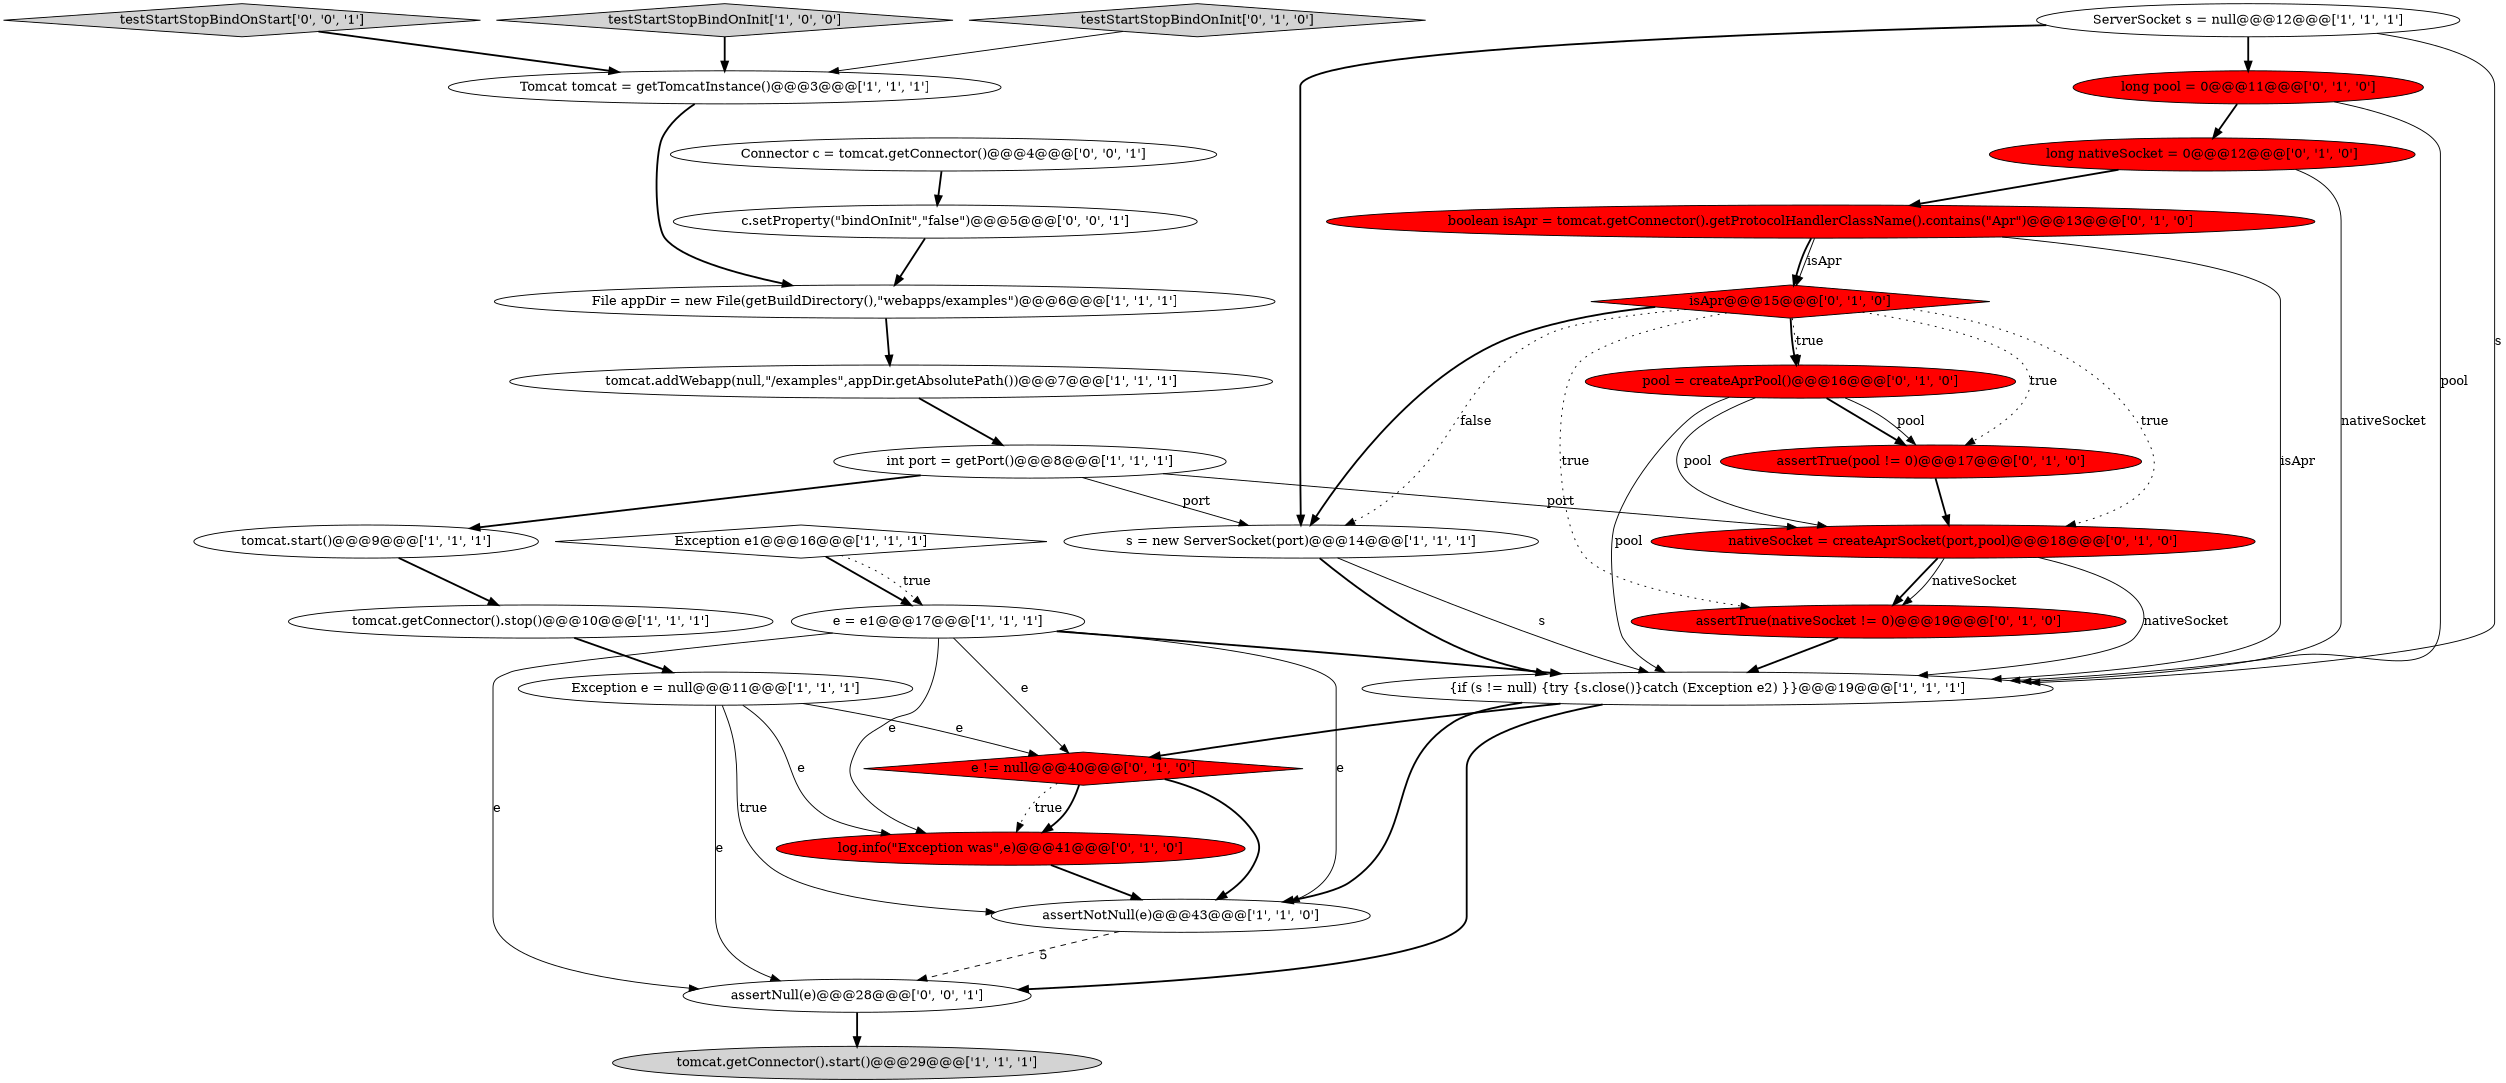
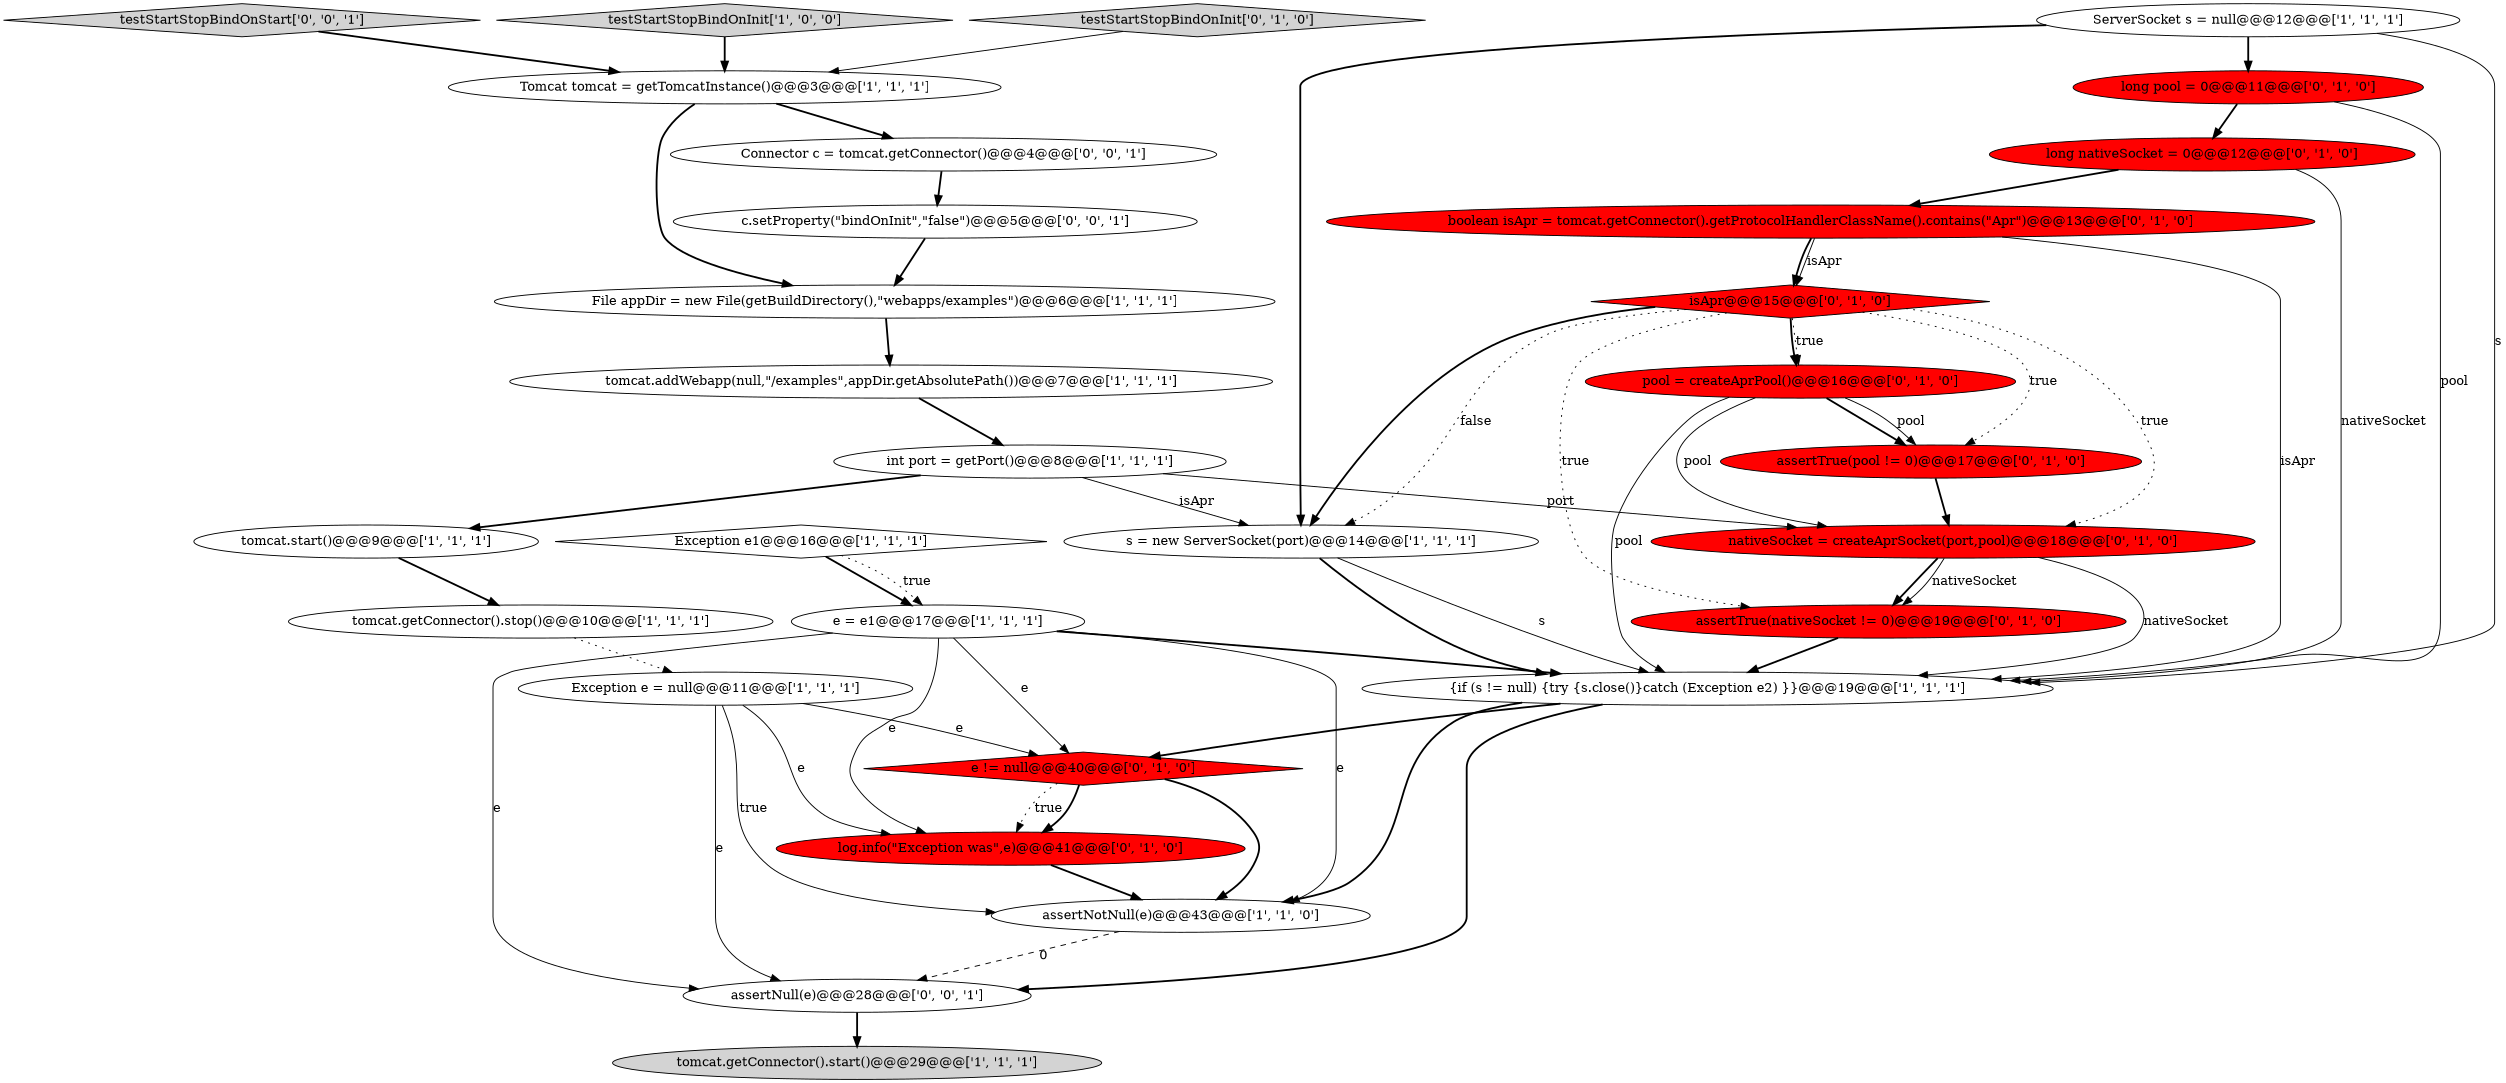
edge "Tomcat tomcat = getTomcatInstance()@@@3@@@['1', '1', '1']" -> "Connector c = tomcat.getConnector()@@@4@@@['0', '0', '1']": added
edge "int port = getPort()@@@8@@@['1', '1', '1']" -> "s = new ServerSocket(port)@@@14@@@['1', '1', '1']": label "port" -> "isApr"
edge "tomcat.getConnector().stop()@@@10@@@['1', '1', '1']" -> "Exception e = null@@@11@@@['1', '1', '1']": style bold -> dotted
edge "assertNotNull(e)@@@43@@@['1', '1', '0']" -> "assertNull(e)@@@28@@@['0', '0', '1']": label "5" -> "0"
